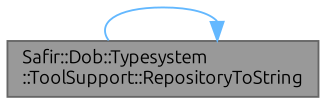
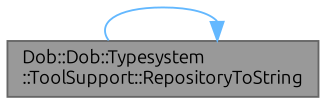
node "Safir::Dob::Typesystem ::ToolSupport::RepositoryToString": label "Safir::Dob::Typesystem ::ToolSupport::RepositoryToString" -> "Dob::Dob::Typesystem ::ToolSupport::RepositoryToString"
